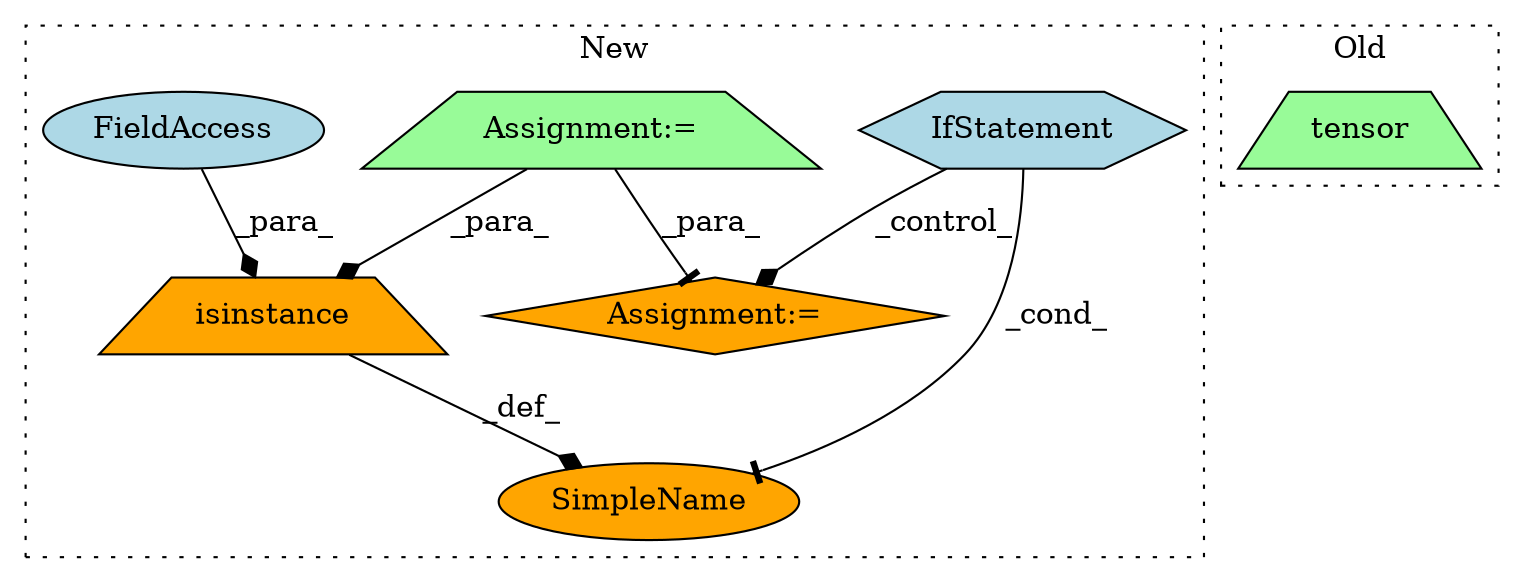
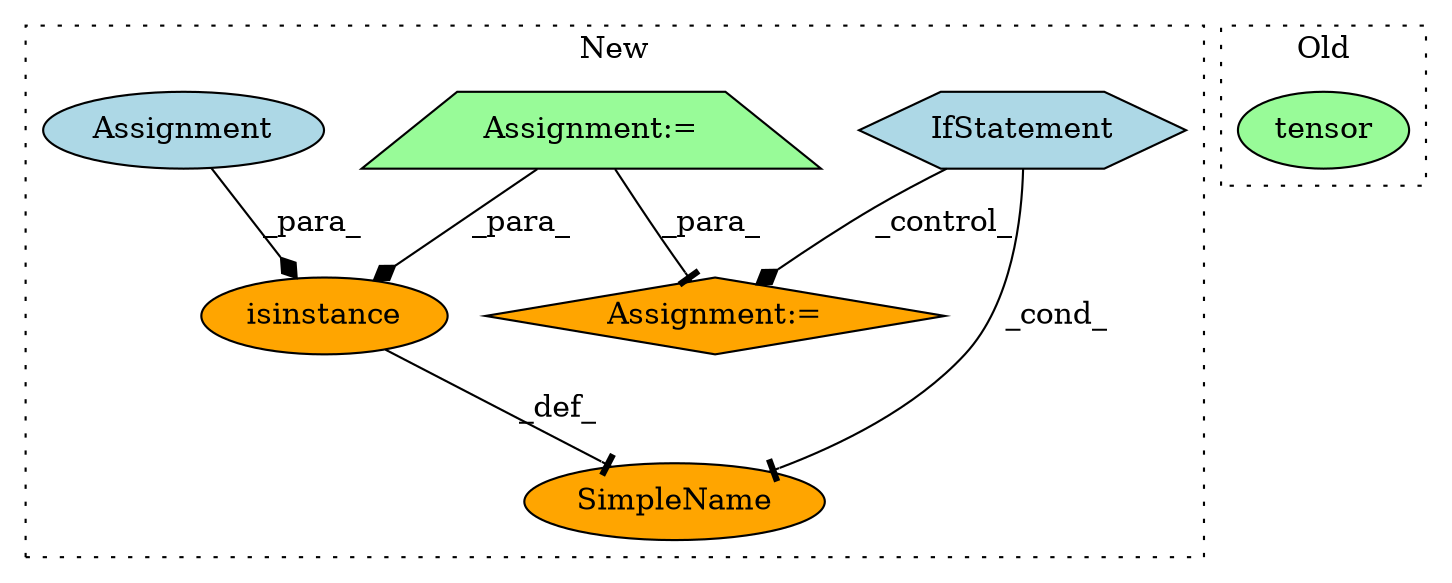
node "FieldAccess": label "FieldAccess" -> "Assignment"
node "tensor": shape trapezium -> ellipse
node "isinstance": shape trapezium -> ellipse
edge "isinstance" -> "SimpleName": arrowhead diamond -> tee
